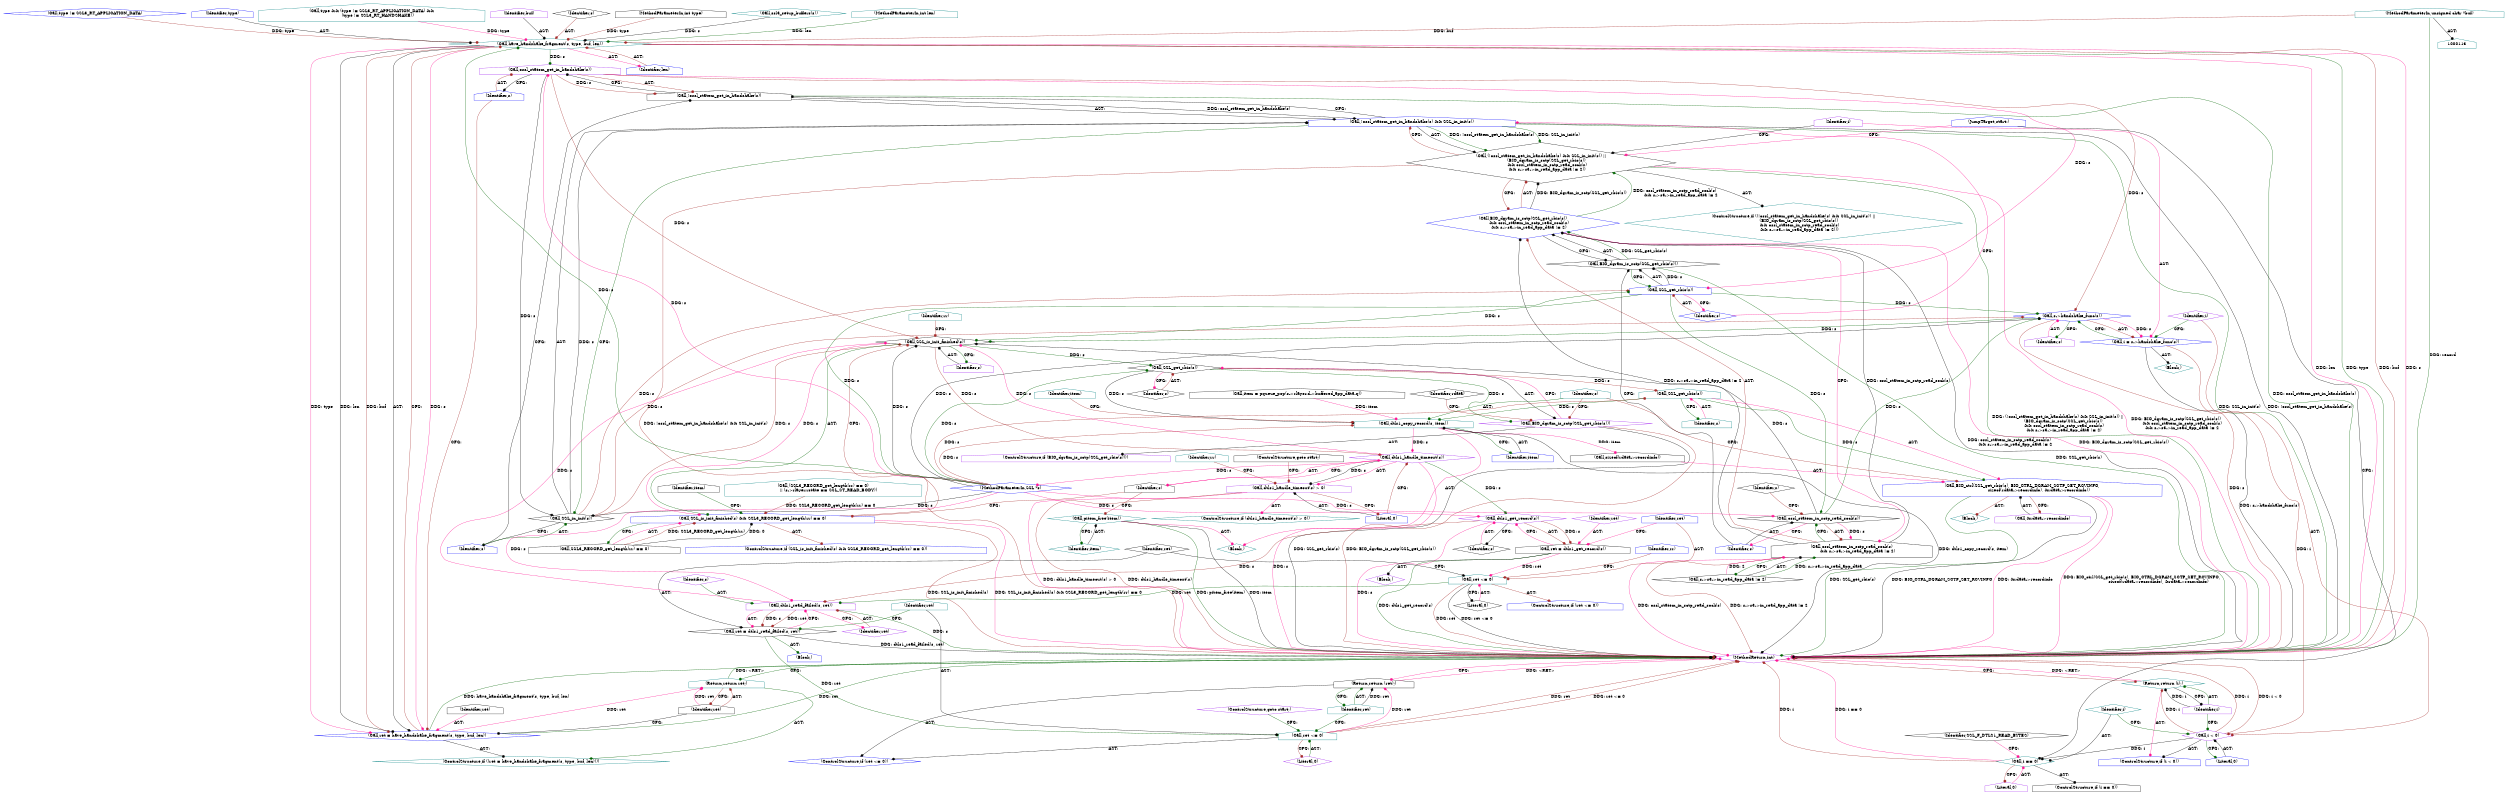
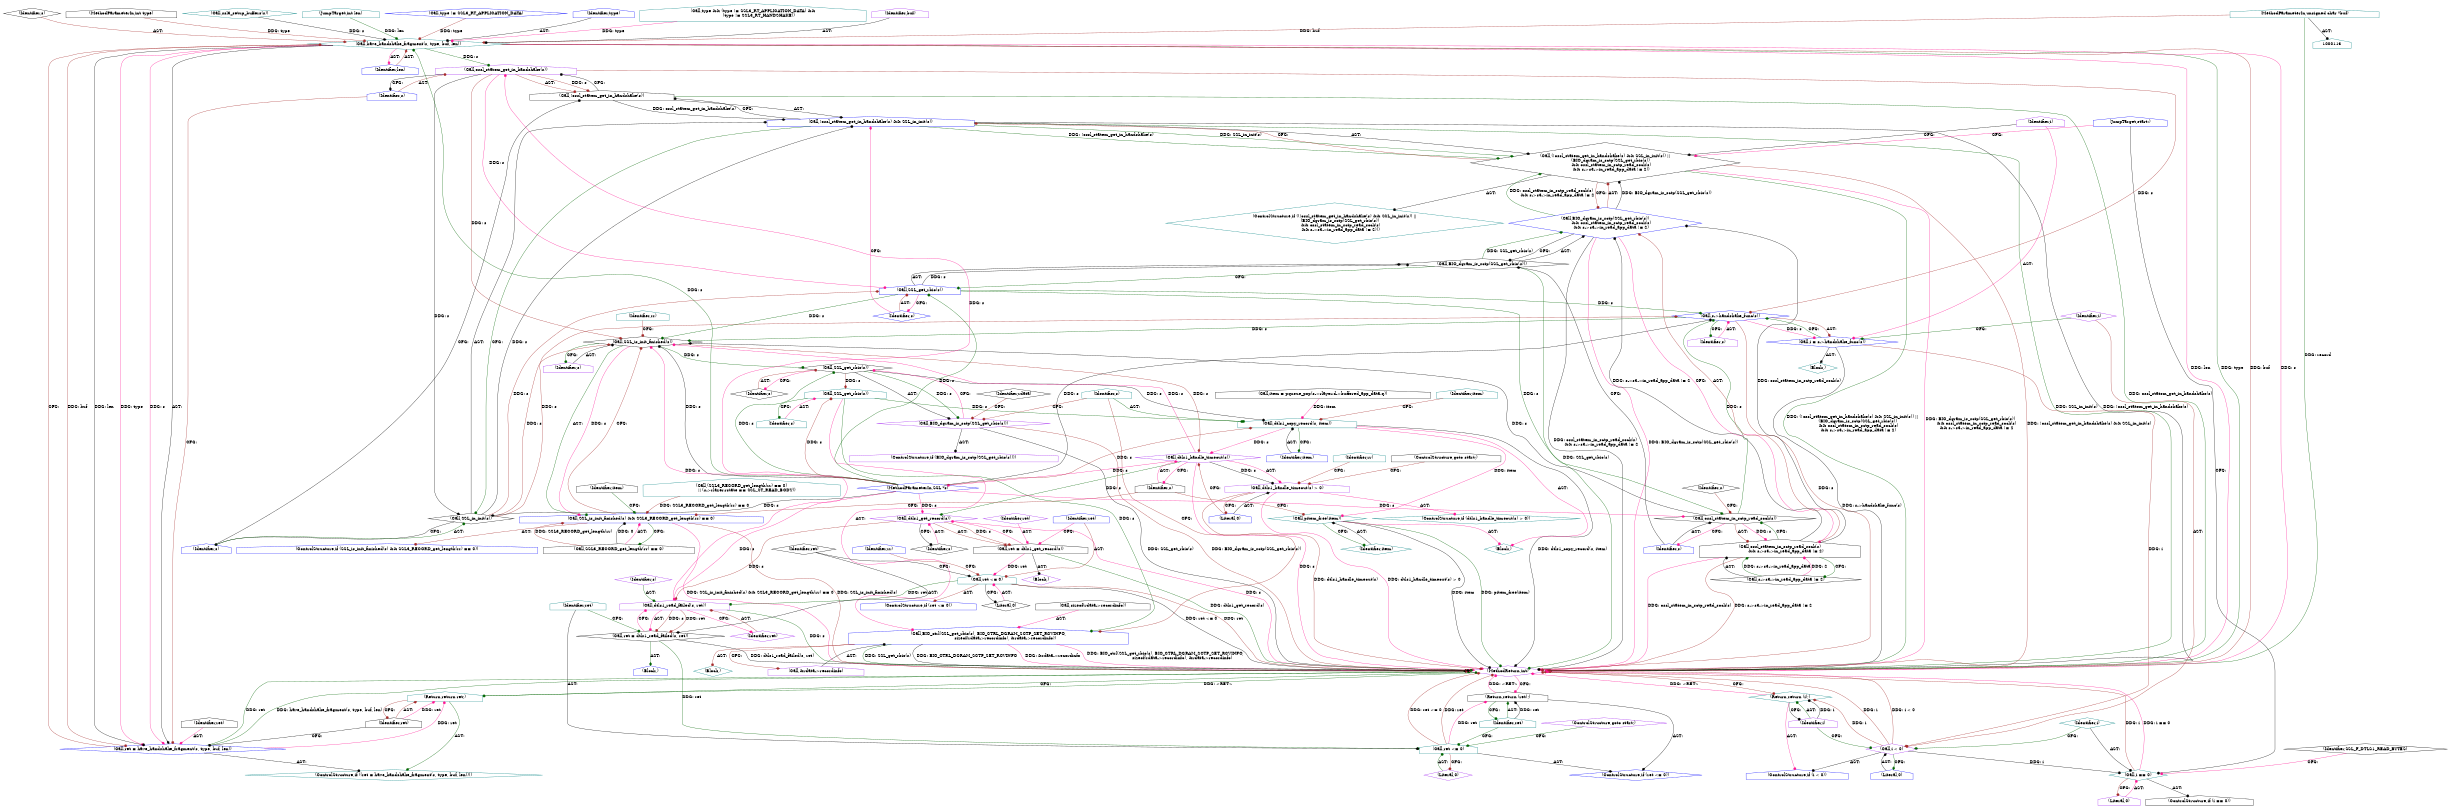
node "(MethodParameterIn,int len)": label "(MethodParameterIn,int len)" -> "(JumpTarget,int len)"
edge "(Call,ossl_statem_get_in_handshake(s))" -> "(Call,s->handshake_func(s))": arrowhead diamond -> dot
edge "(Call,dtls1_copy_record(s, item))" -> "(Call,sizeof(rdata->recordinfo))": now "(Call,dtls1_copy_record(s, item))" -> "(Call,pitem_free(item))"
